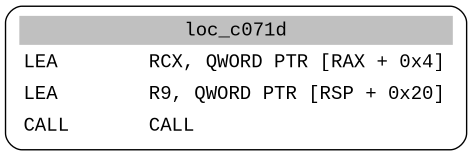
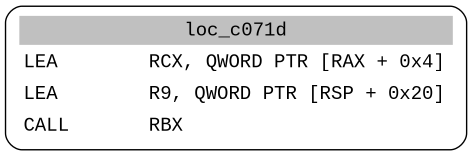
node "loc_c071d": text "CALL       CALL" -> "CALL       RBX"
